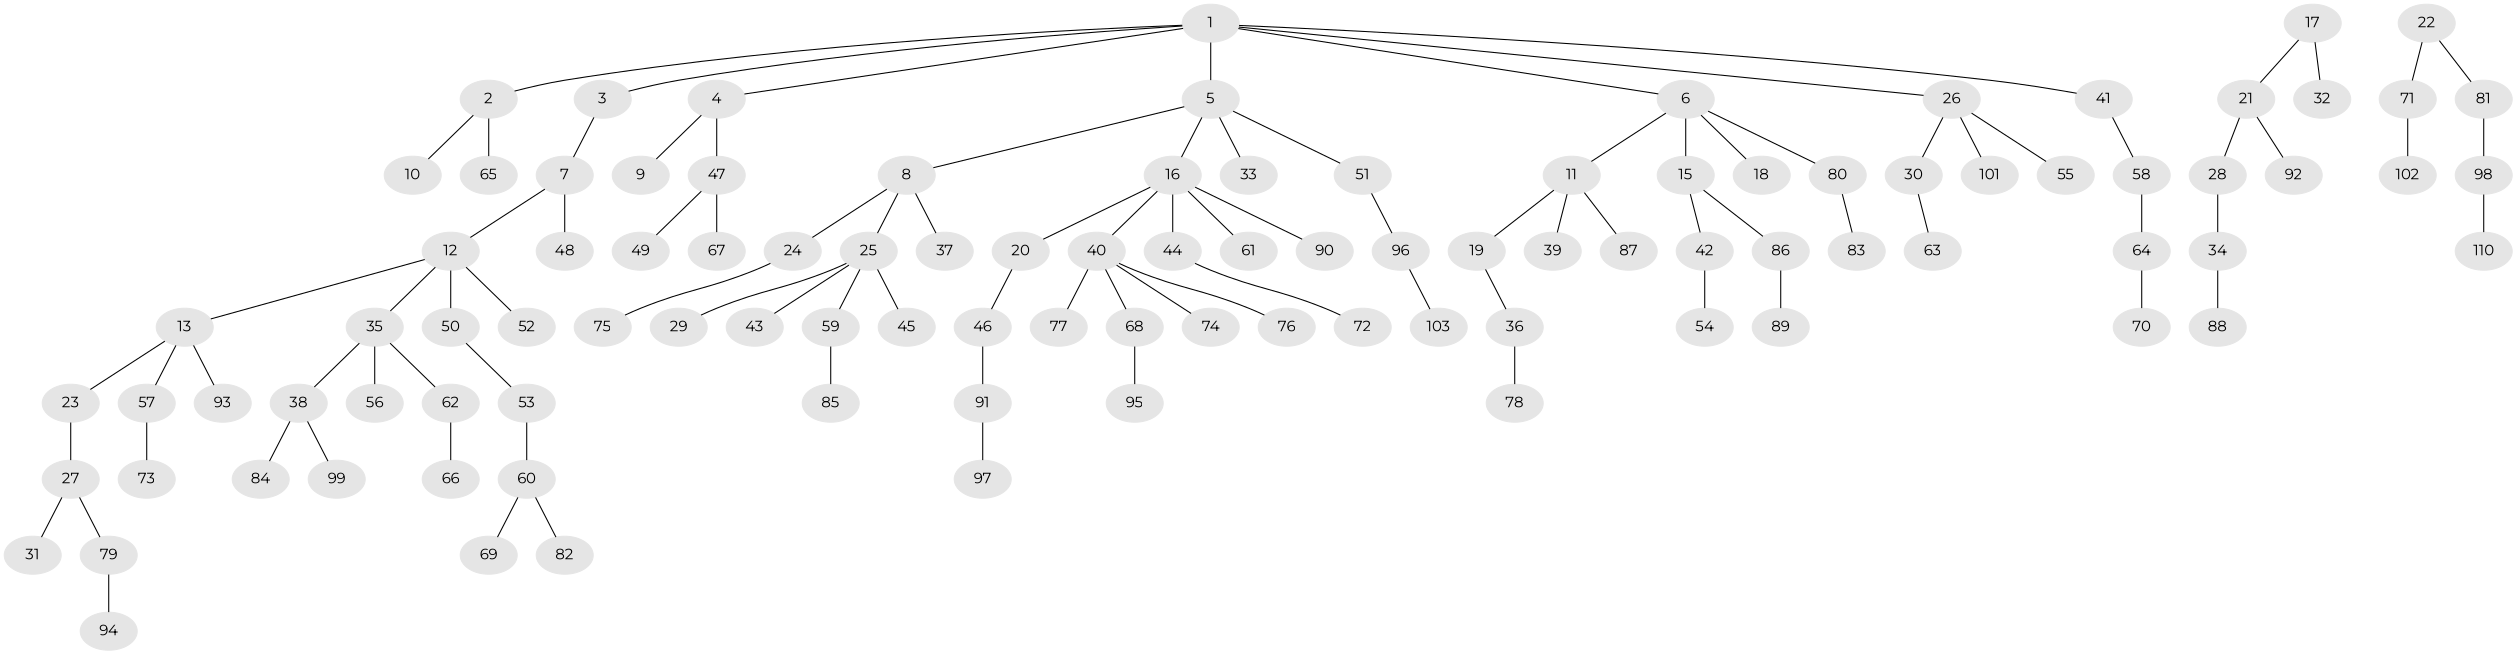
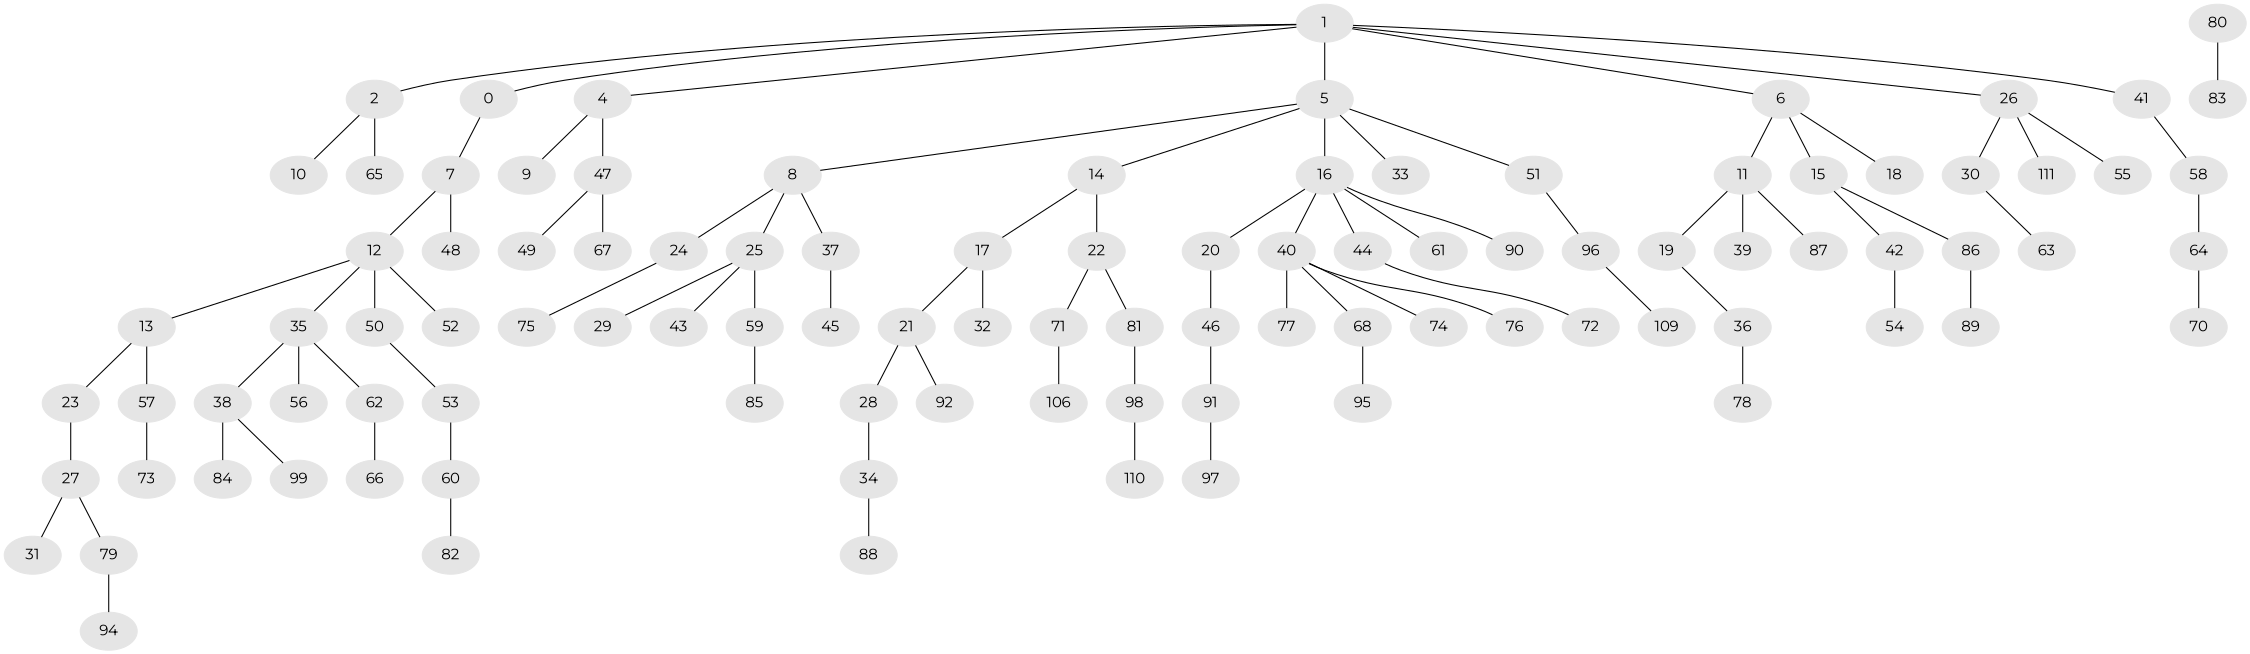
node "3": label "3" -> "0"
edge "6" -- "80": removed
node "14": added
node "101": label "101" -> "111"
node "102": label "102" -> "106"
edge "25" -- "45": now "37" -- "45"
node "103": label "103" -> "109"
node "93": removed
node "69": removed
